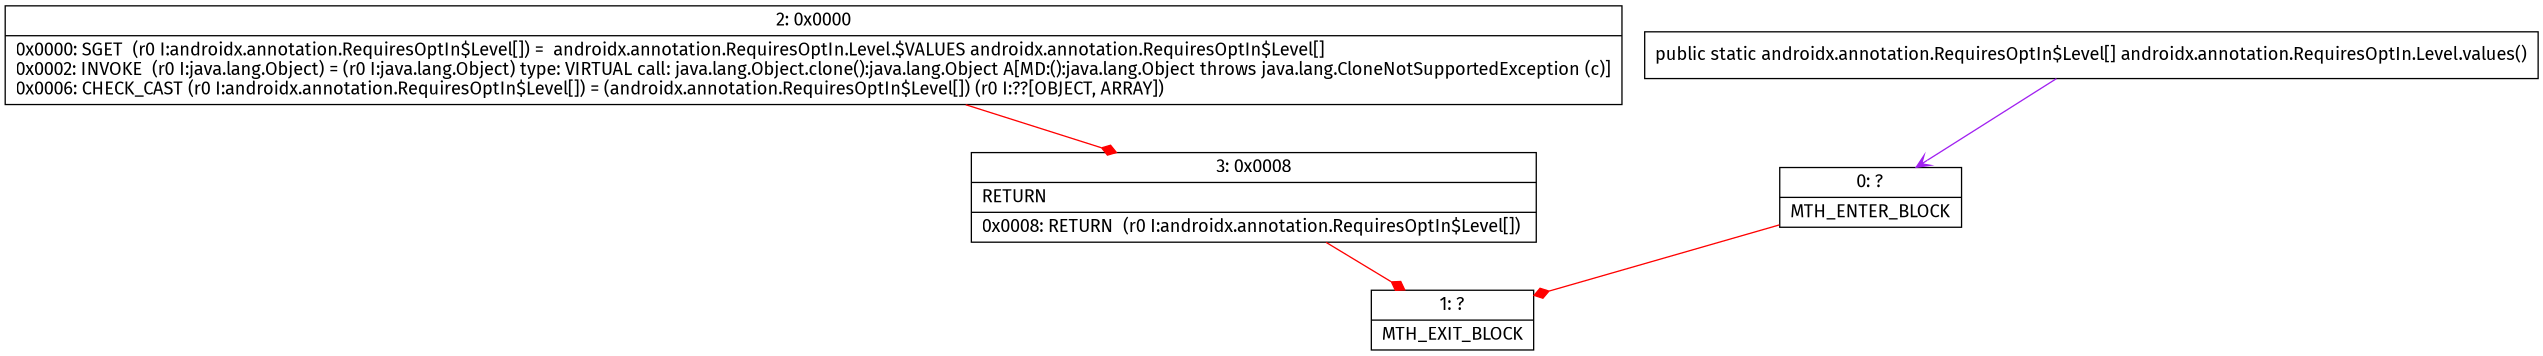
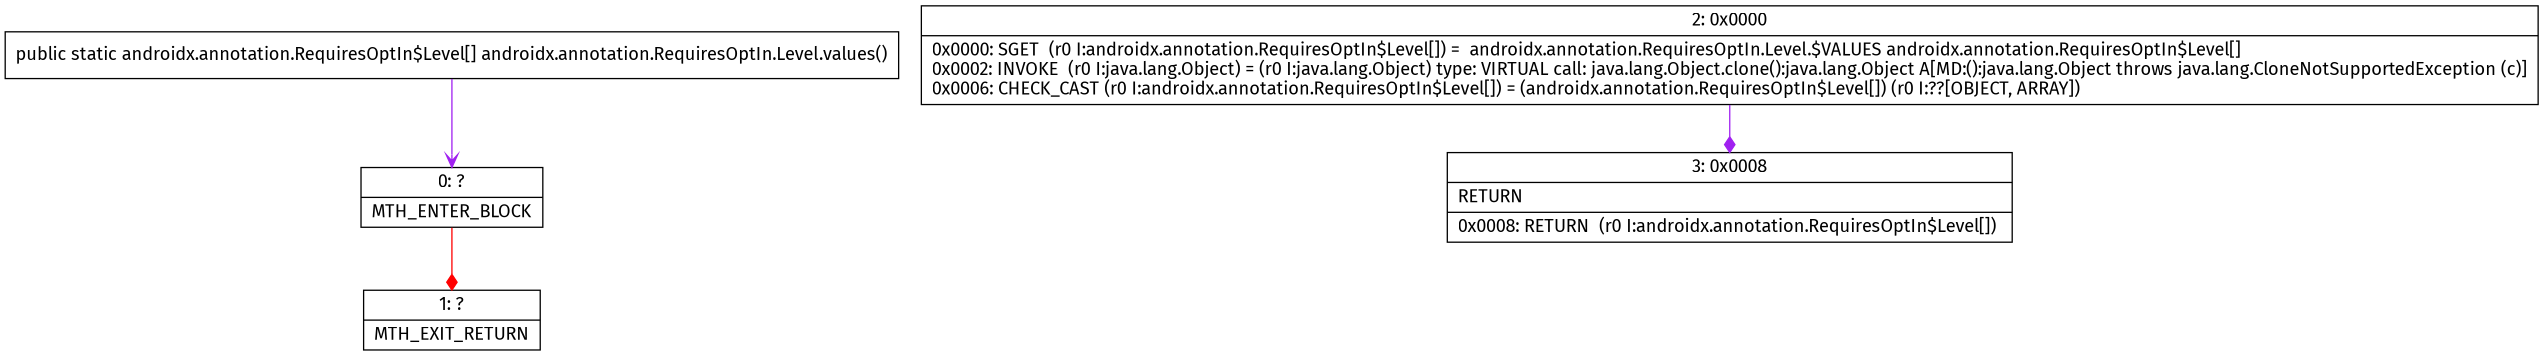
edge "2: 0x0000" -> "3: 0x0008": color red -> purple
edge "3: 0x0008" -> "1: ?": removed
node "1: ?": text "MTH_EXIT_BLOCK" -> "MTH_EXIT_RETURN"
